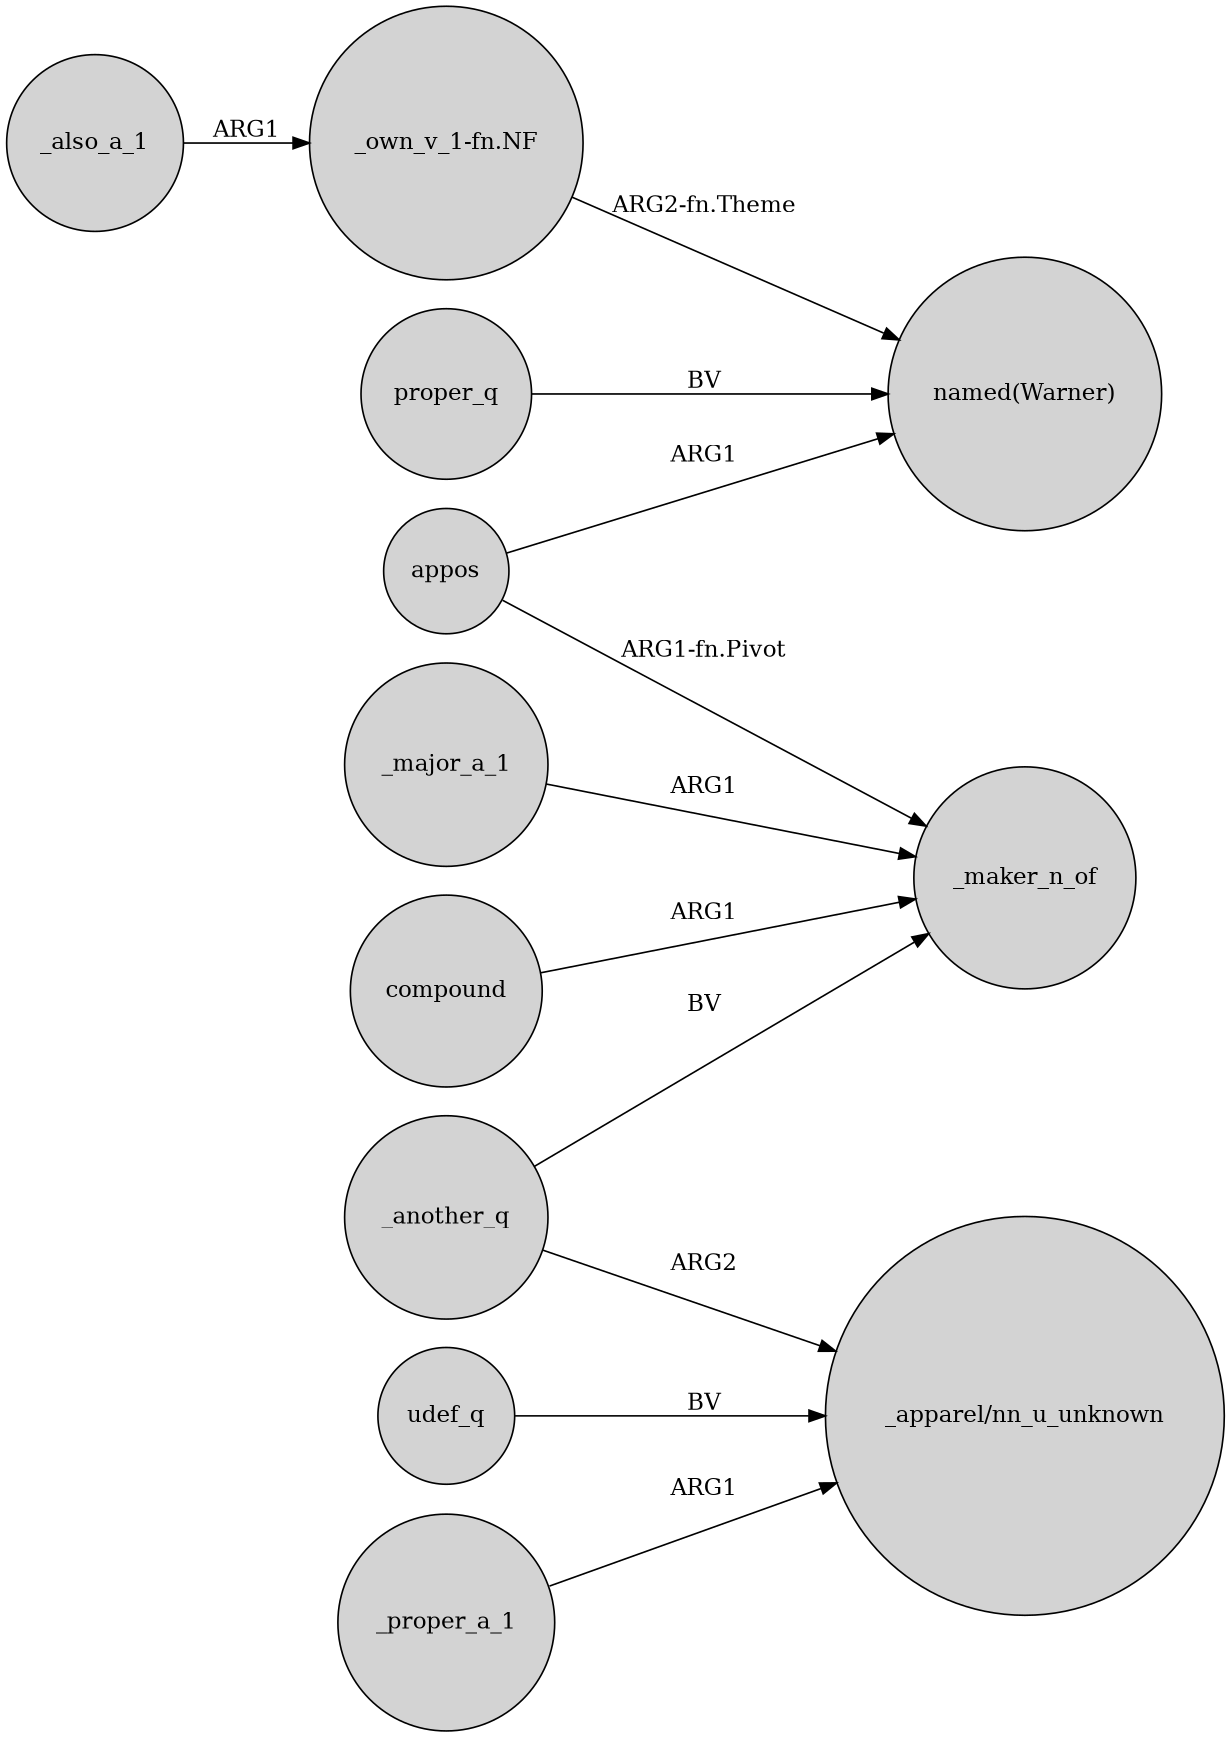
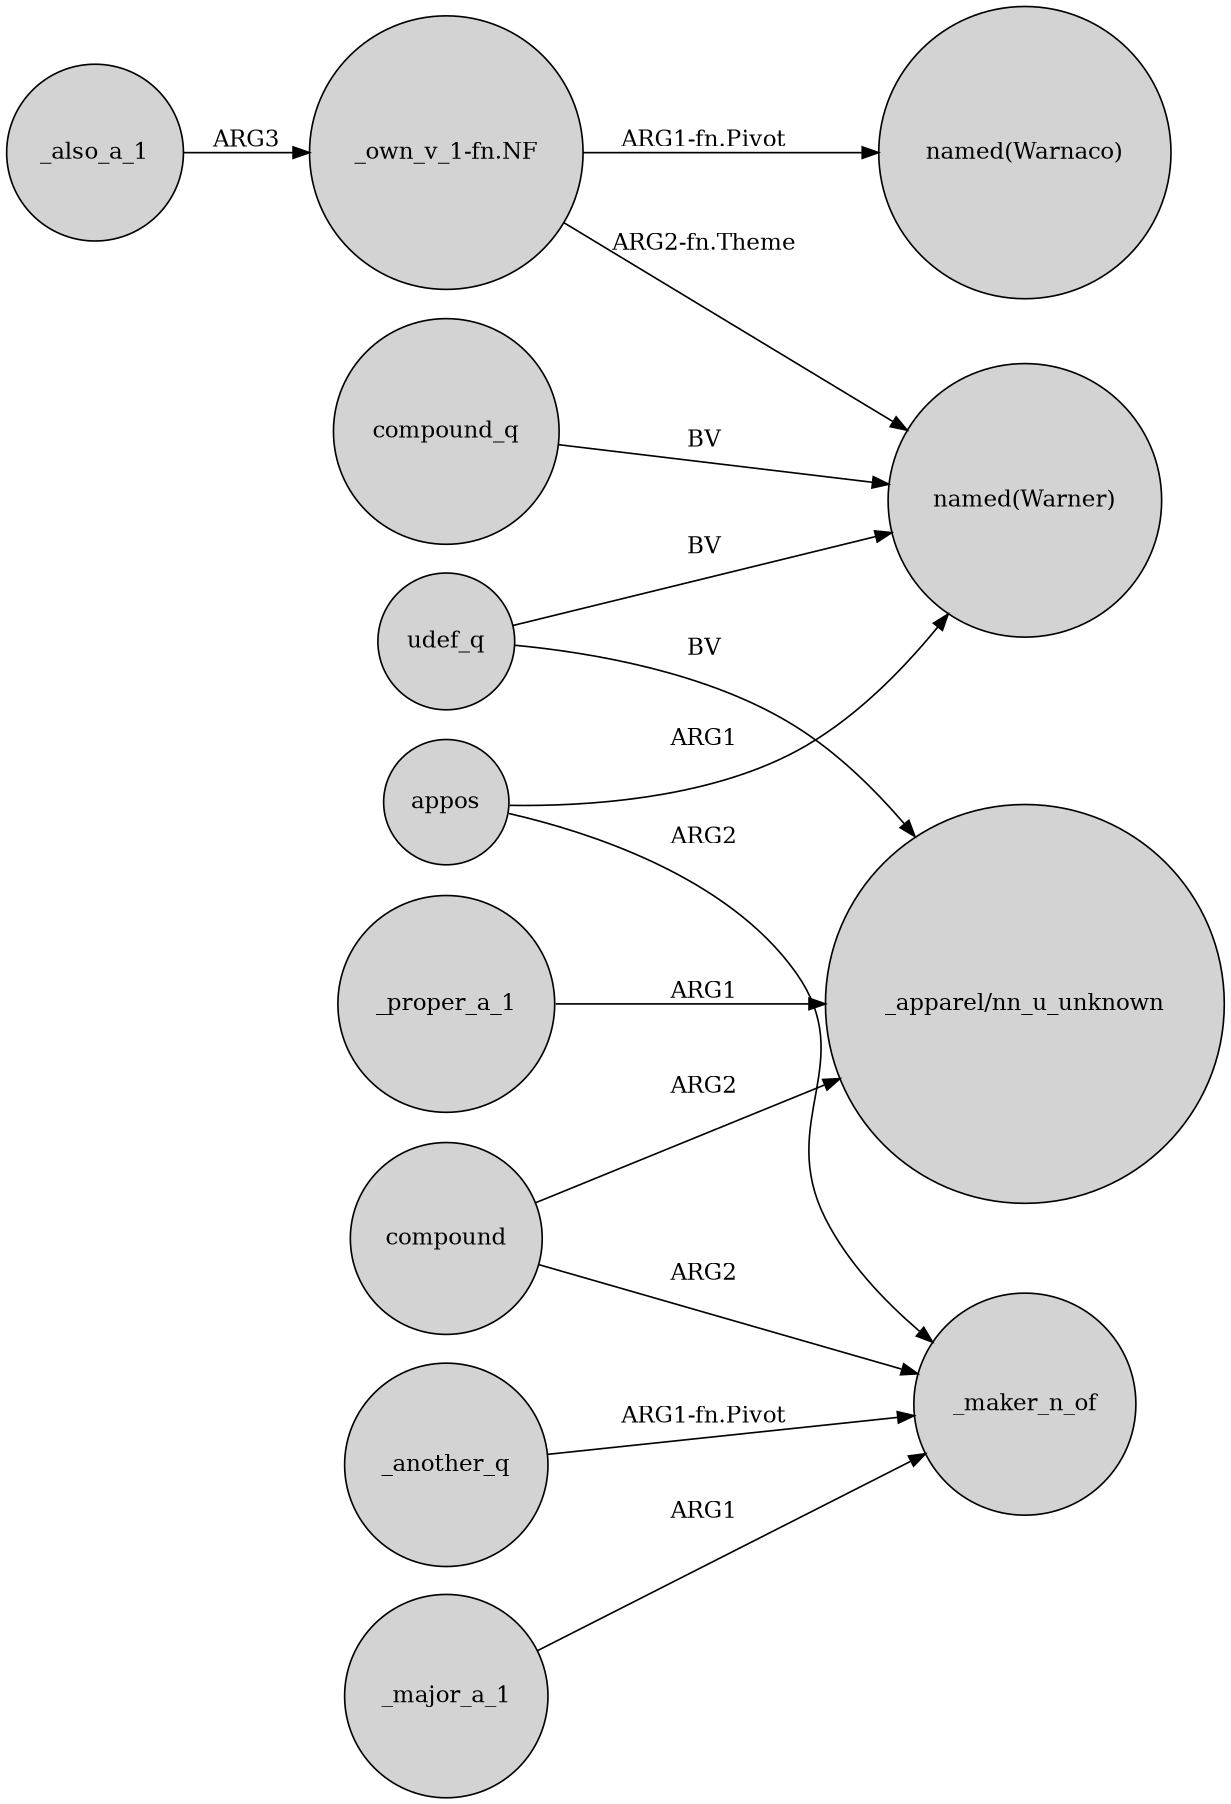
edge "_also_a_1" -> "_own_v_1-fn.NF": label "ARG1" -> "ARG3"
node "named(Warnaco)": added
node "proper_q": label "proper_q" -> "compound_q"
edge "udef_q" -> "named(Warner)": added, label "BV"
edge "appos" -> "_maker_n_of": label "ARG1-fn.Pivot" -> "ARG2"
edge "compound" -> "_maker_n_of": label "ARG1" -> "ARG2"
edge "_another_q" -> "_maker_n_of": label "BV" -> "ARG1-fn.Pivot"
edge "_another_q" -> "_apparel/nn_u_unknown": now "compound" -> "_apparel/nn_u_unknown"
